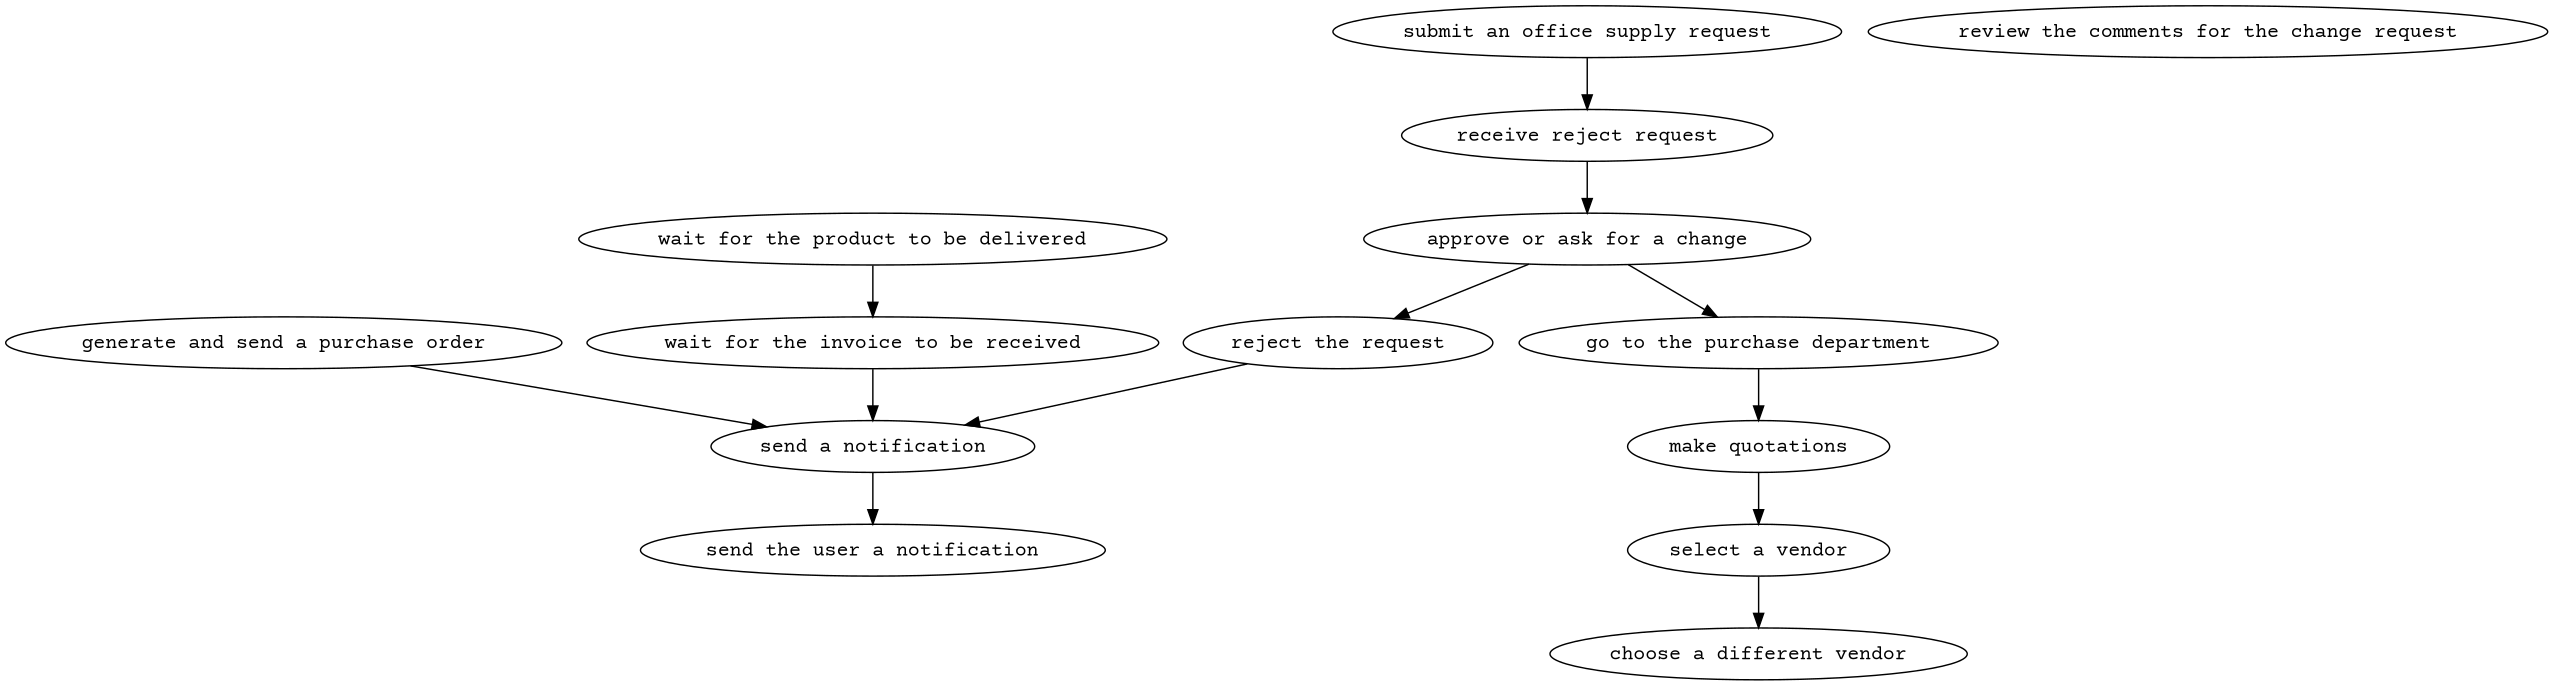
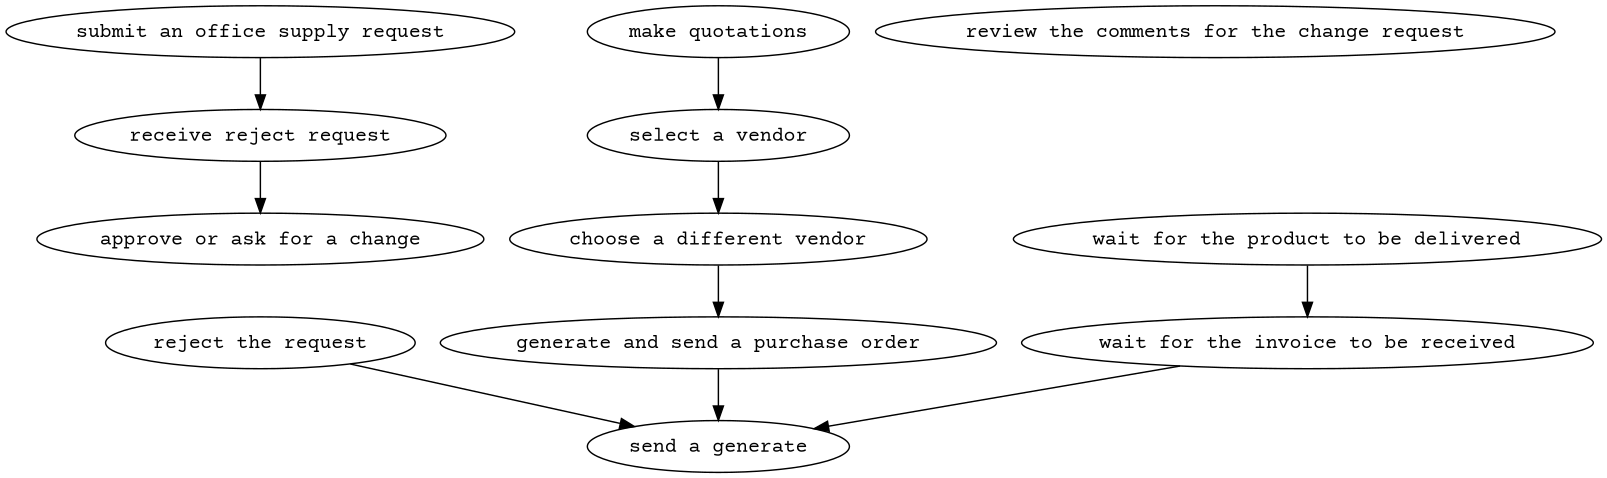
edge "choose a different vendor" -> "generate and send a purchase order": added
edge "approve or ask for a change" -> "reject the request": removed
node "go to the purchase department": removed
node "send a notification": label "send a notification" -> "send a generate"
node "send the user a notification": removed
